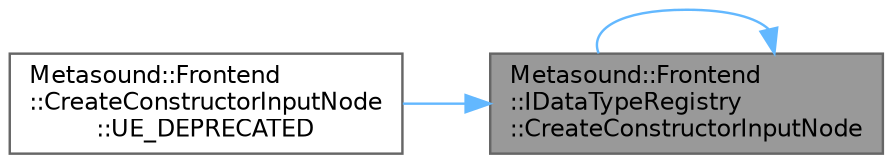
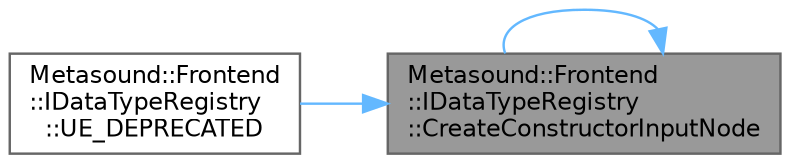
node "Metasound::Frontend ::CreateConstructorInputNode ::UE_DEPRECATED": label "Metasound::Frontend ::CreateConstructorInputNode ::UE_DEPRECATED" -> "Metasound::Frontend ::IDataTypeRegistry ::UE_DEPRECATED"
